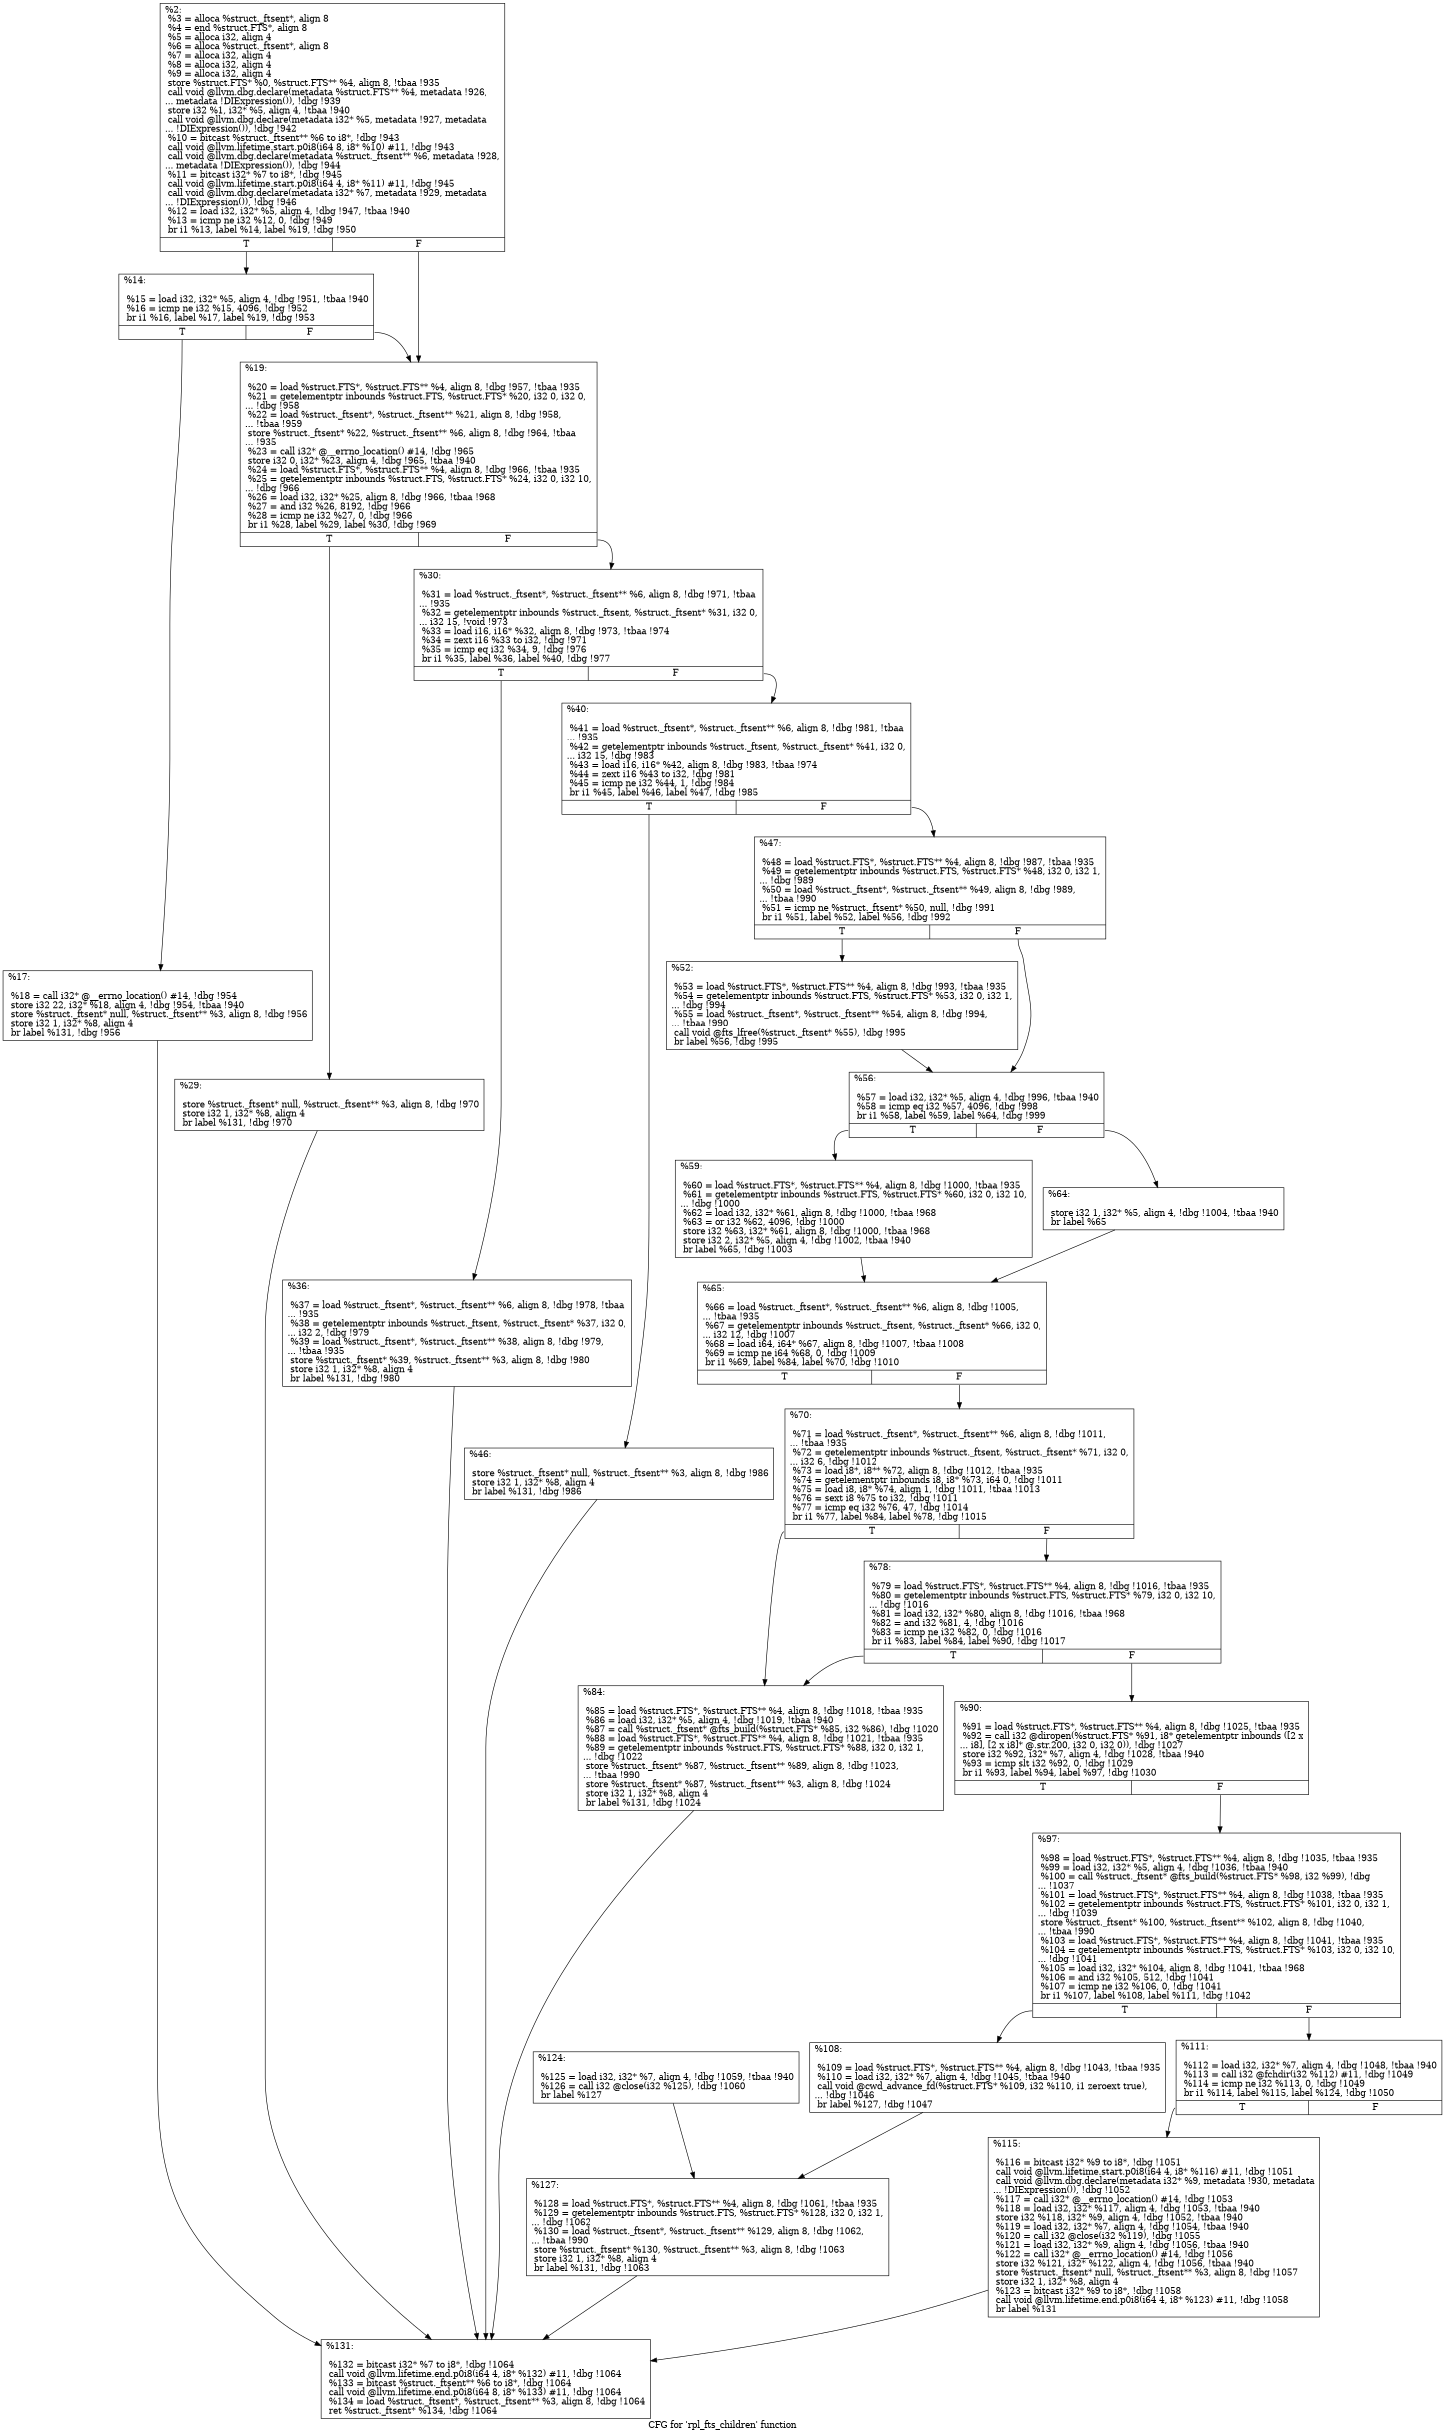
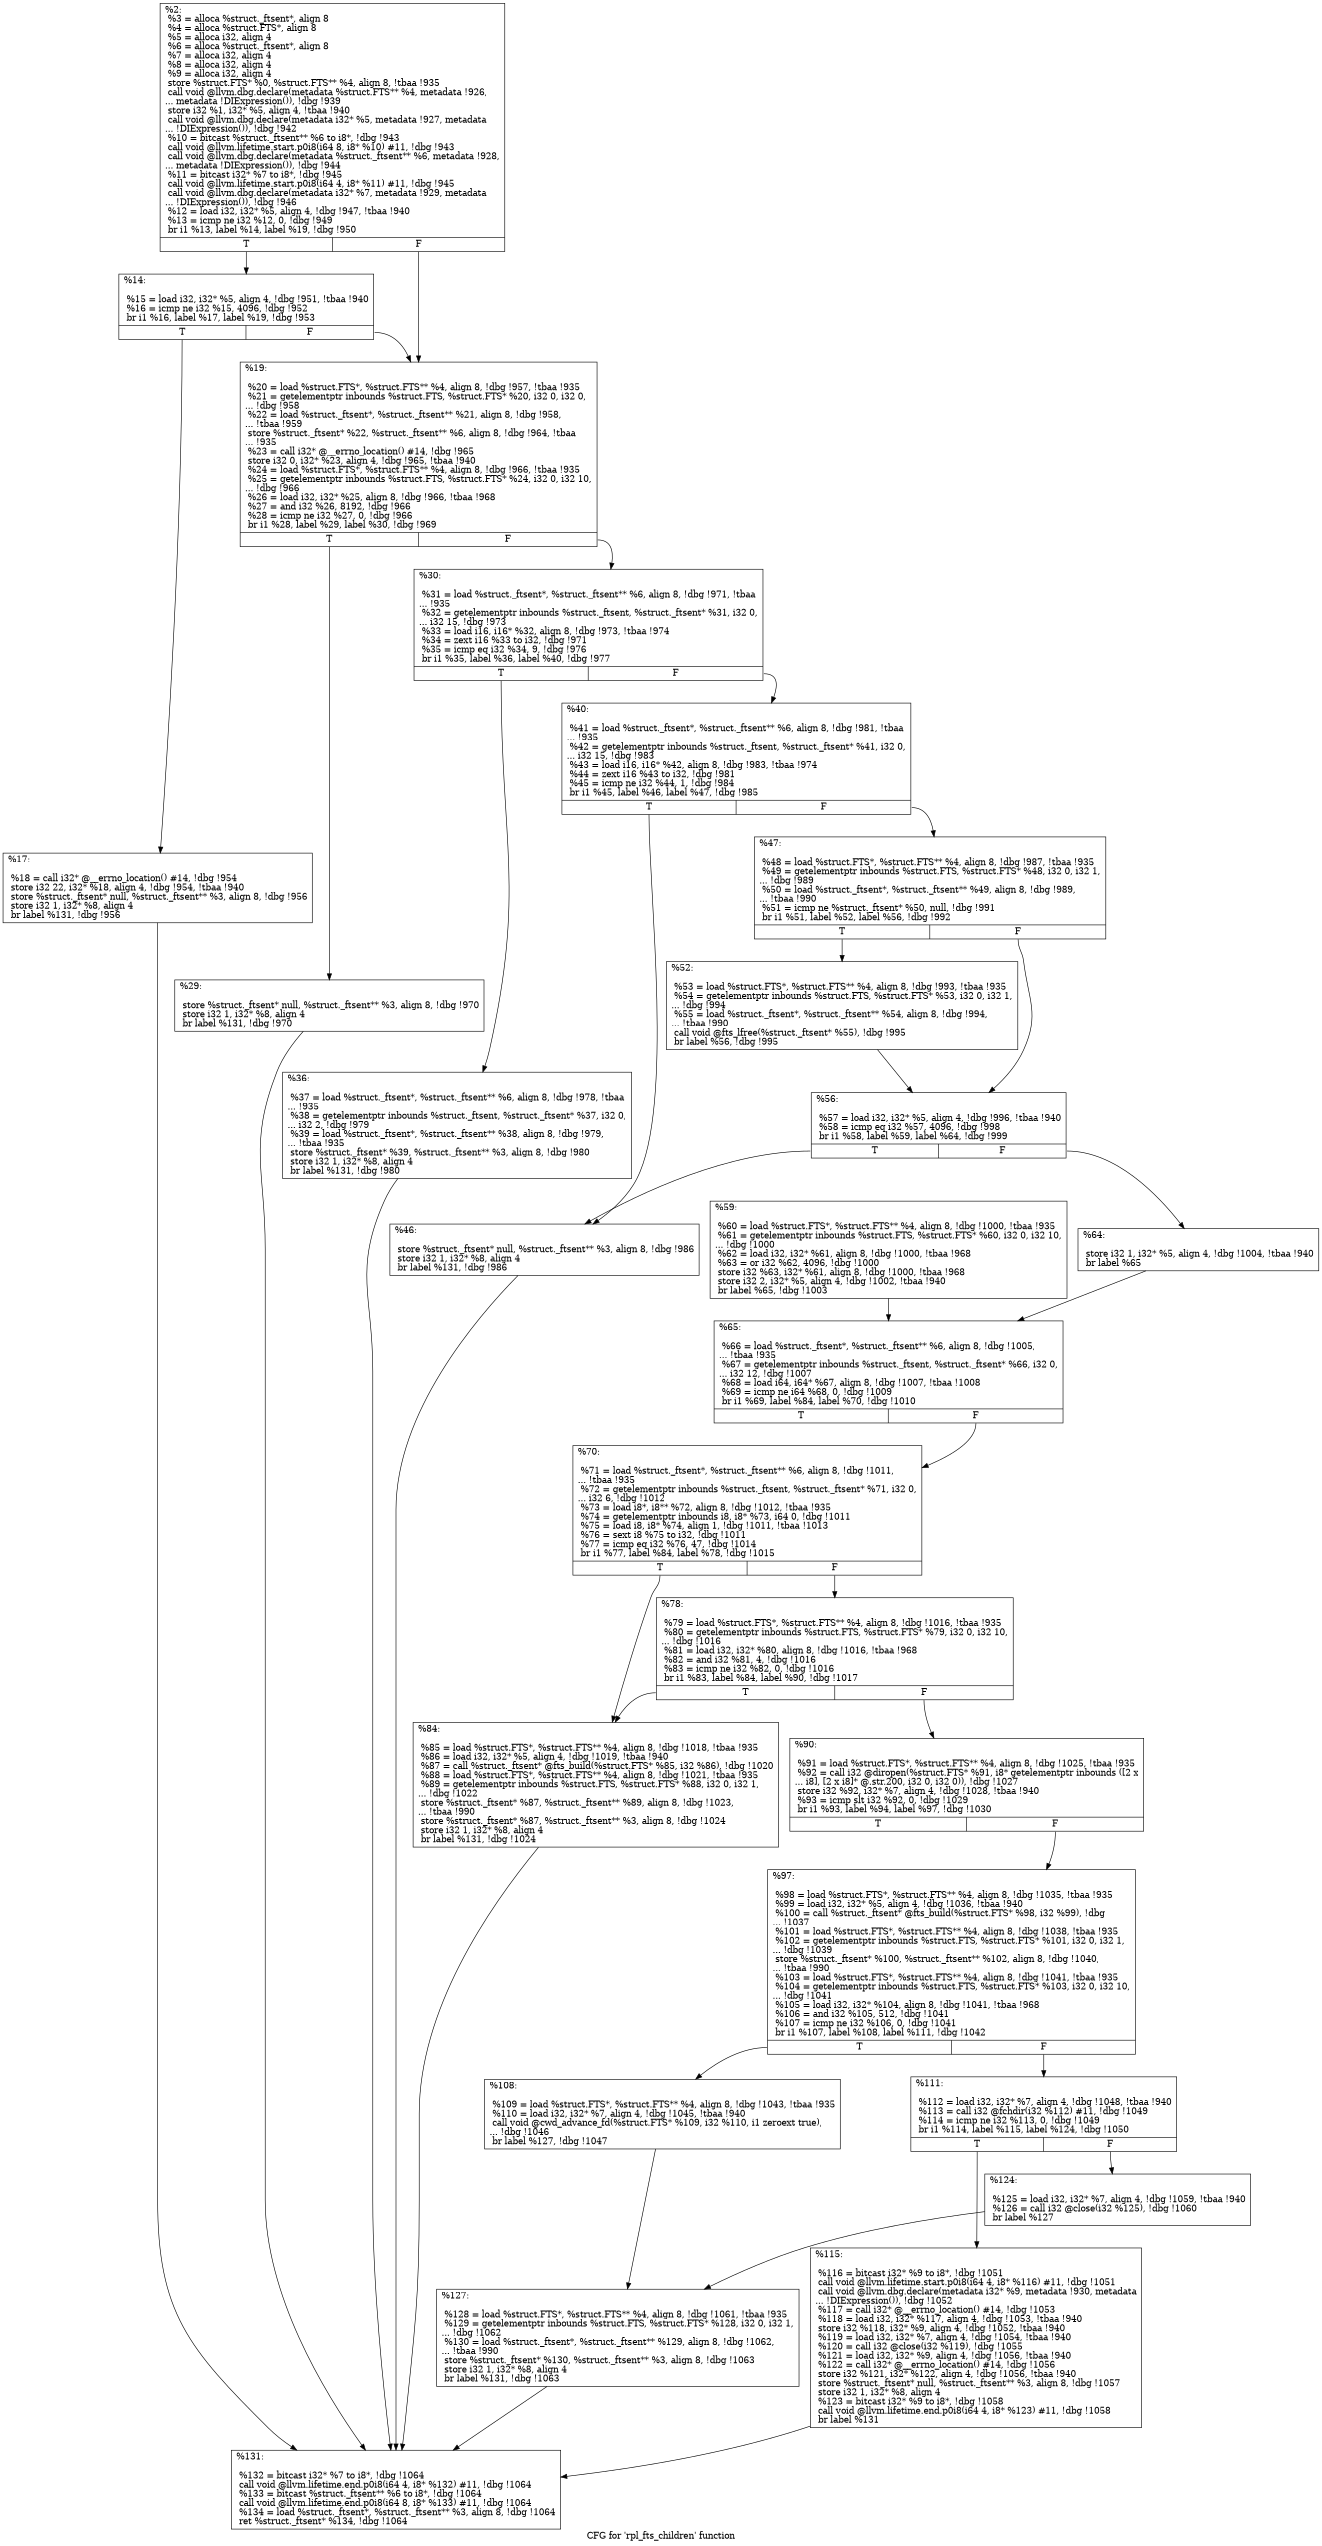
node "%2:": text "%4 = end %struct.FTS*, align 8" -> "%4 = alloca %struct.FTS*, align 8"
node "%30:": text "... i32 15, !void !973" -> "... i32 15, !dbg !973"
edge "%56:" -> "%59:": now "%56:" -> "%46:"
edge "%111:" -> "%124:": added
